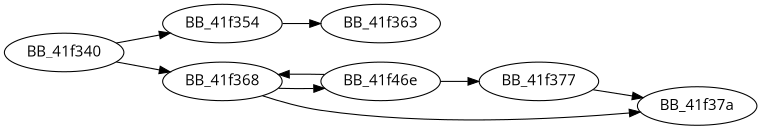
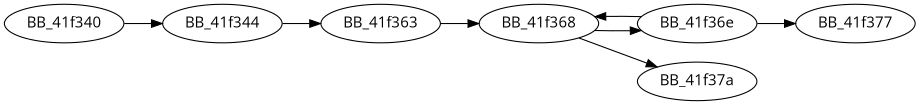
node "BB_41f354": label "BB_41f354" -> "BB_41f344"
edge "BB_41f340" -> "BB_41f368": now "BB_41f363" -> "BB_41f368"
node "BB_41f46e": label "BB_41f46e" -> "BB_41f36e"
edge "BB_41f377" -> "BB_41f37a": removed
